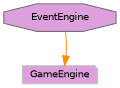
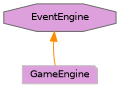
edge "EventEngine" -> "GameEngine": reversed
